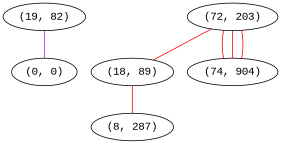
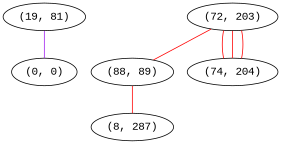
node "(19, 82)": label "(19, 82)" -> "(19, 81)"
node "(18, 89)": label "(18, 89)" -> "(88, 89)"
node "(74, 904)": label "(74, 904)" -> "(74, 204)"
